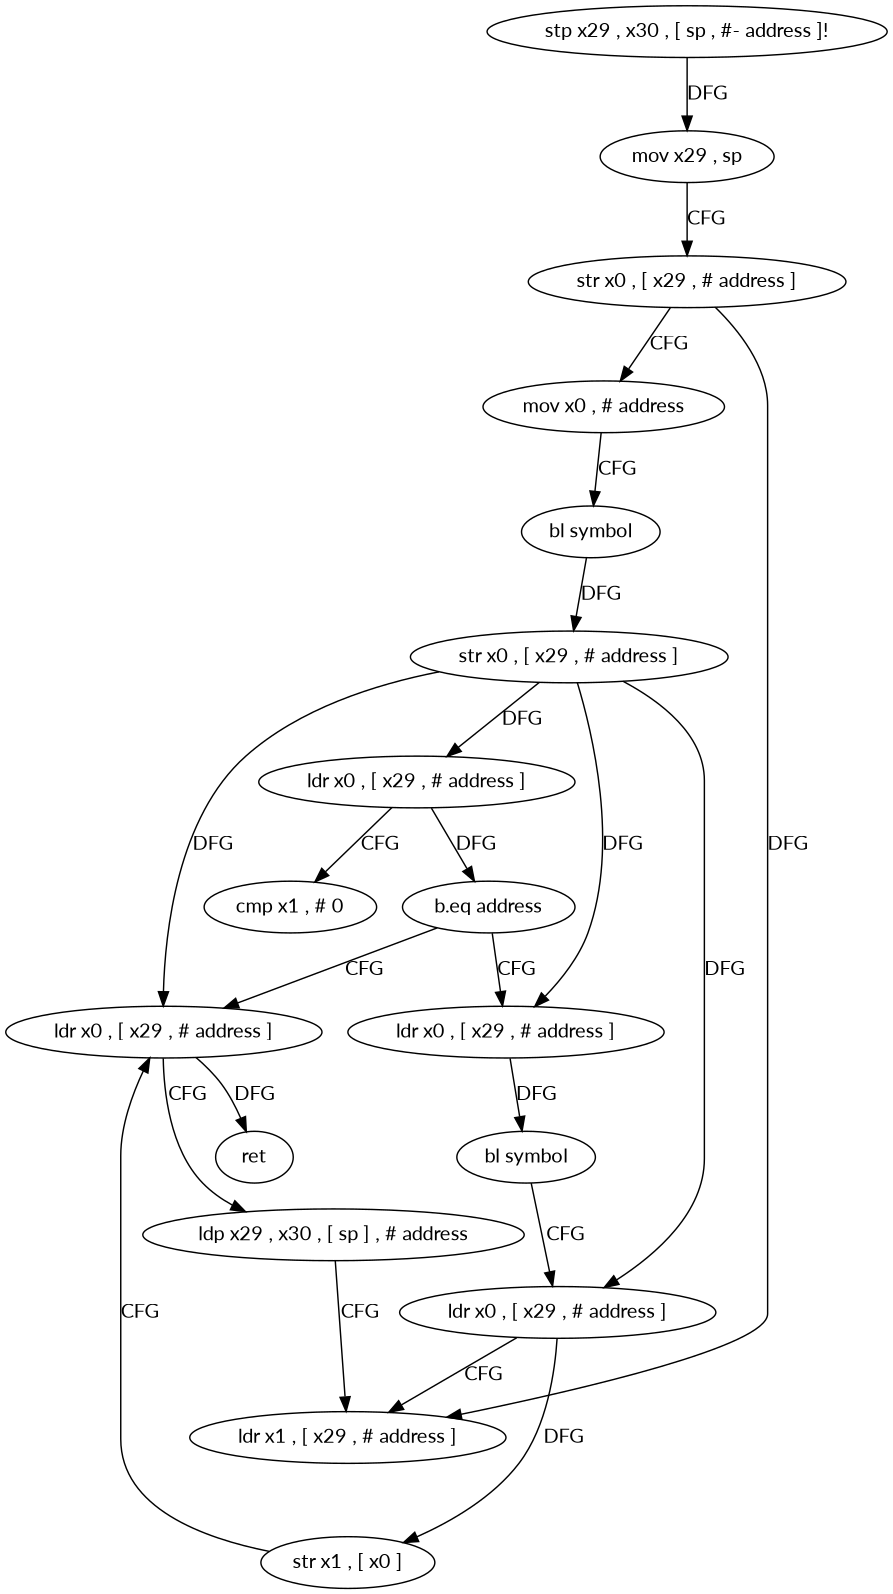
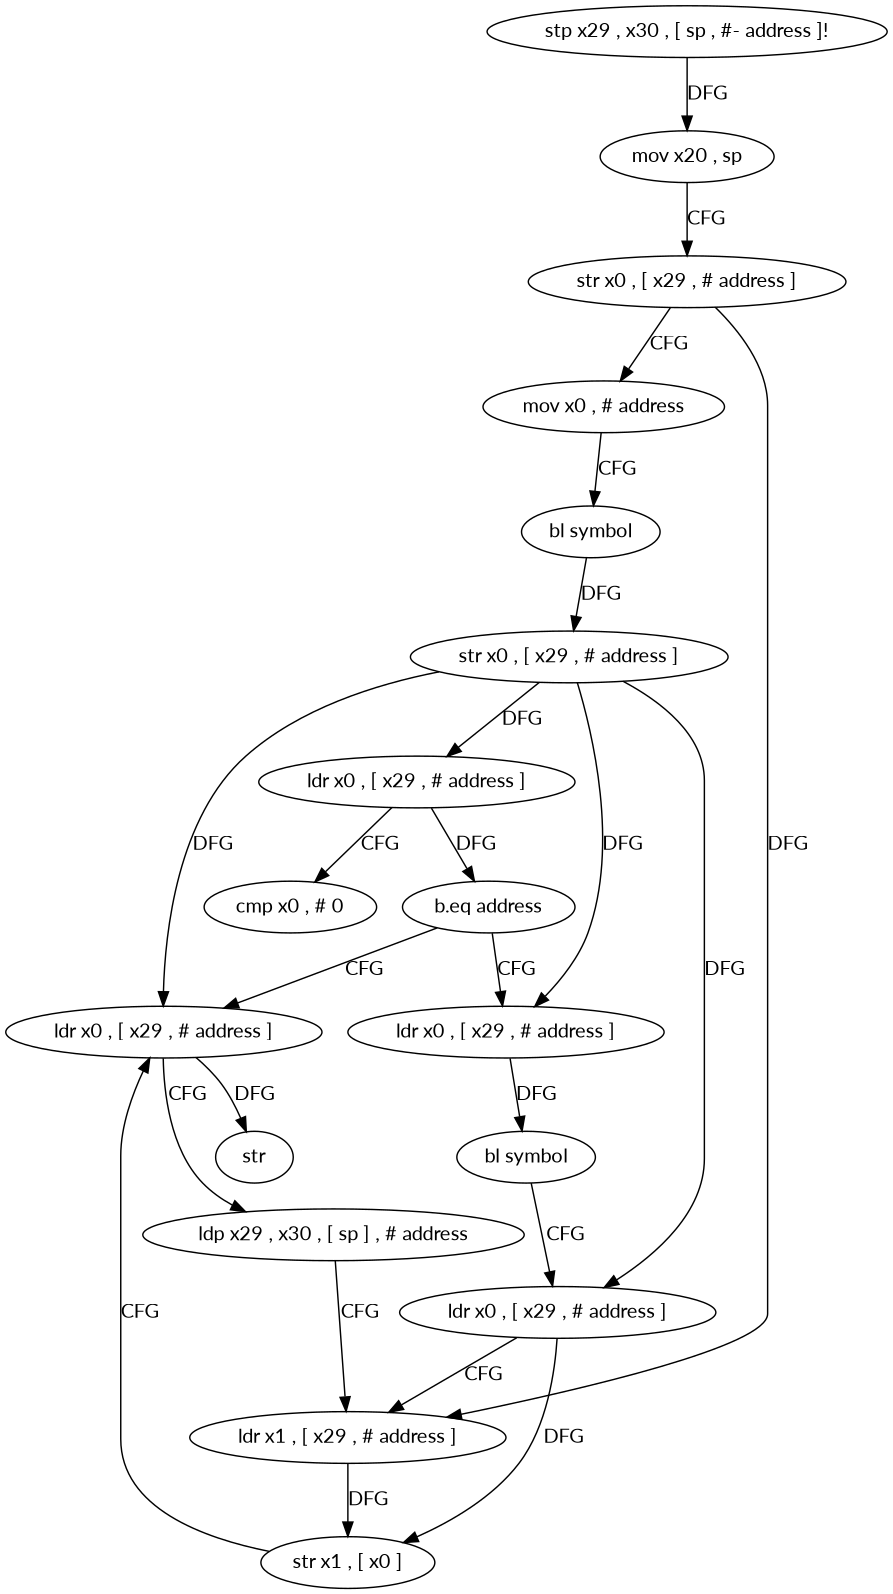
node "mov x29 , sp": label "mov x29 , sp" -> "mov x20 , sp"
node "cmp x1 , # 0": label "cmp x1 , # 0" -> "cmp x0 , # 0"
node "ret": label "ret" -> "str"
edge "ldr x1 , [ x29 , # address ]" -> "str x1 , [ x0 ]": added, label "DFG"
